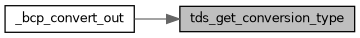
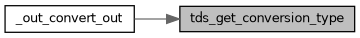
node "_bcp_convert_out": label "_bcp_convert_out" -> "_out_convert_out"
